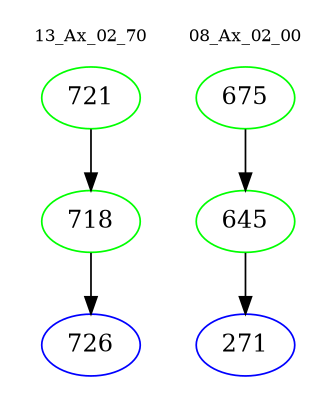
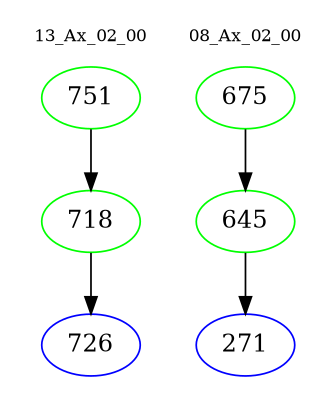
cluster "13_Ax_02_70": label "13_Ax_02_70" -> "13_Ax_02_00"
node "721": label "721" -> "751"
